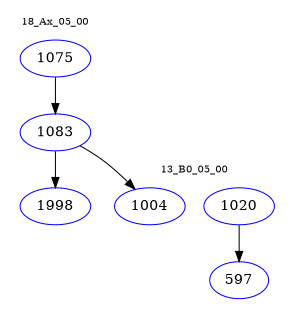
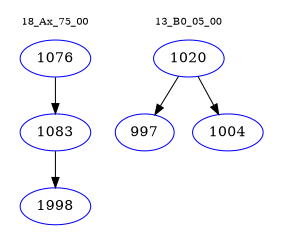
cluster "18_Ax_05_00": label "18_Ax_05_00" -> "18_Ax_75_00"
node "1075": label "1075" -> "1076"
edge "1083" -> "1004": now "1020" -> "1004"
node "597": label "597" -> "997"
